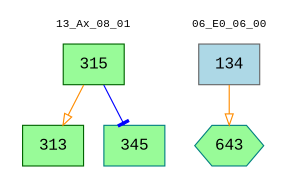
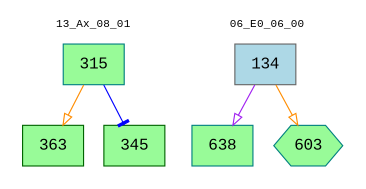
node "315": color darkgreen -> teal
node "313": label "313" -> "363"
node "345": color teal -> darkgreen
node "638": added
node "643": label "643" -> "603"
